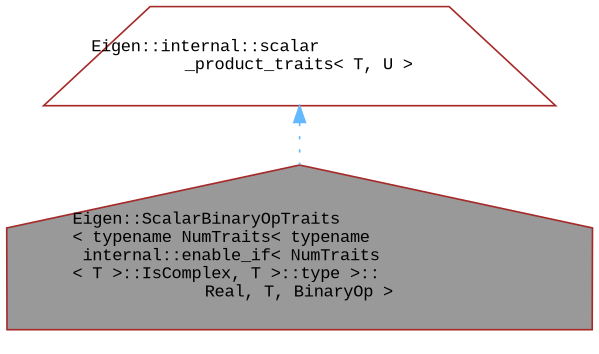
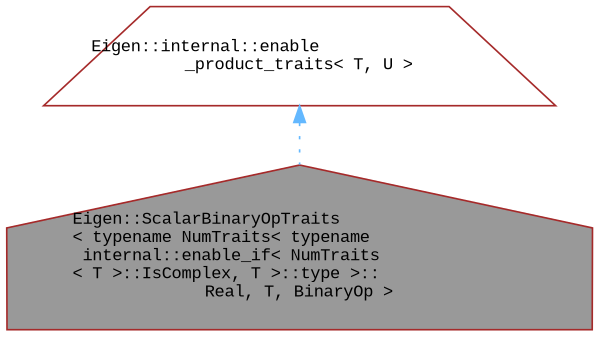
node "Eigen::internal::scalar _product_traits< T, U >": label "Eigen::internal::scalar _product_traits< T, U >" -> "Eigen::internal::enable _product_traits< T, U >"
